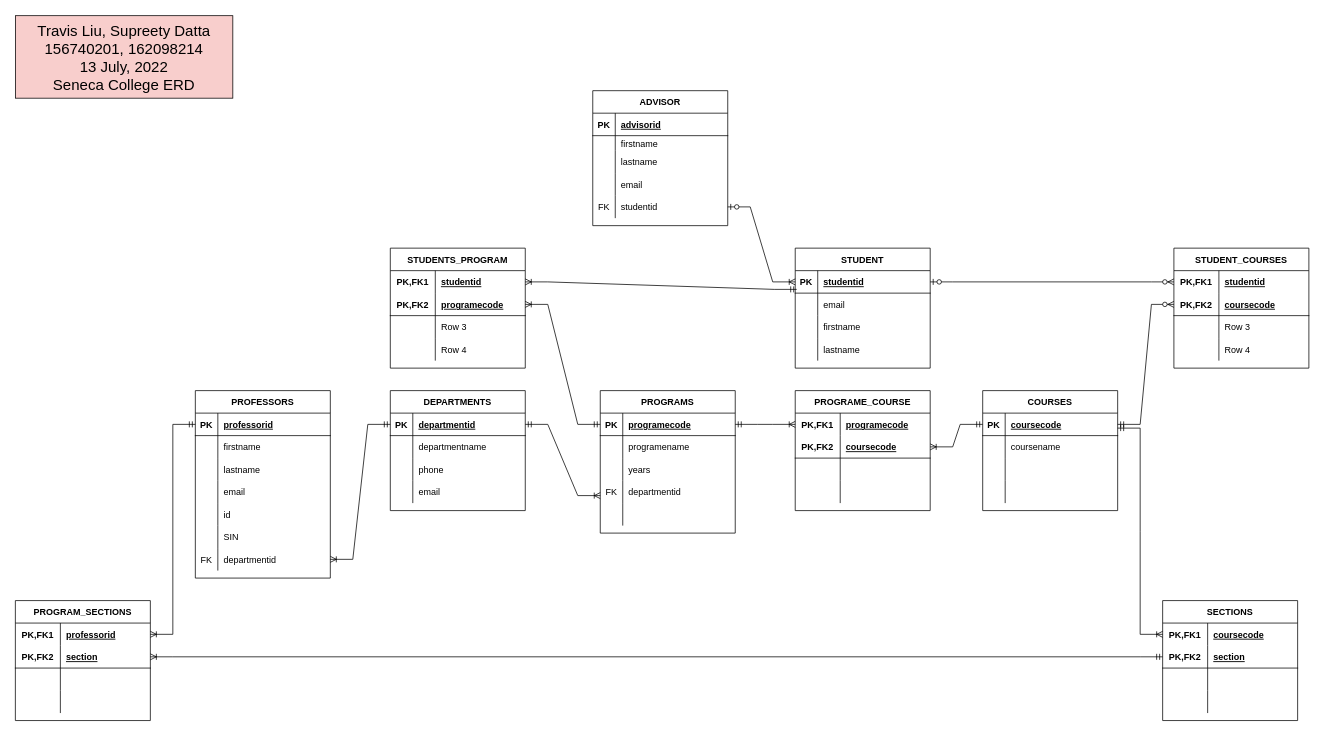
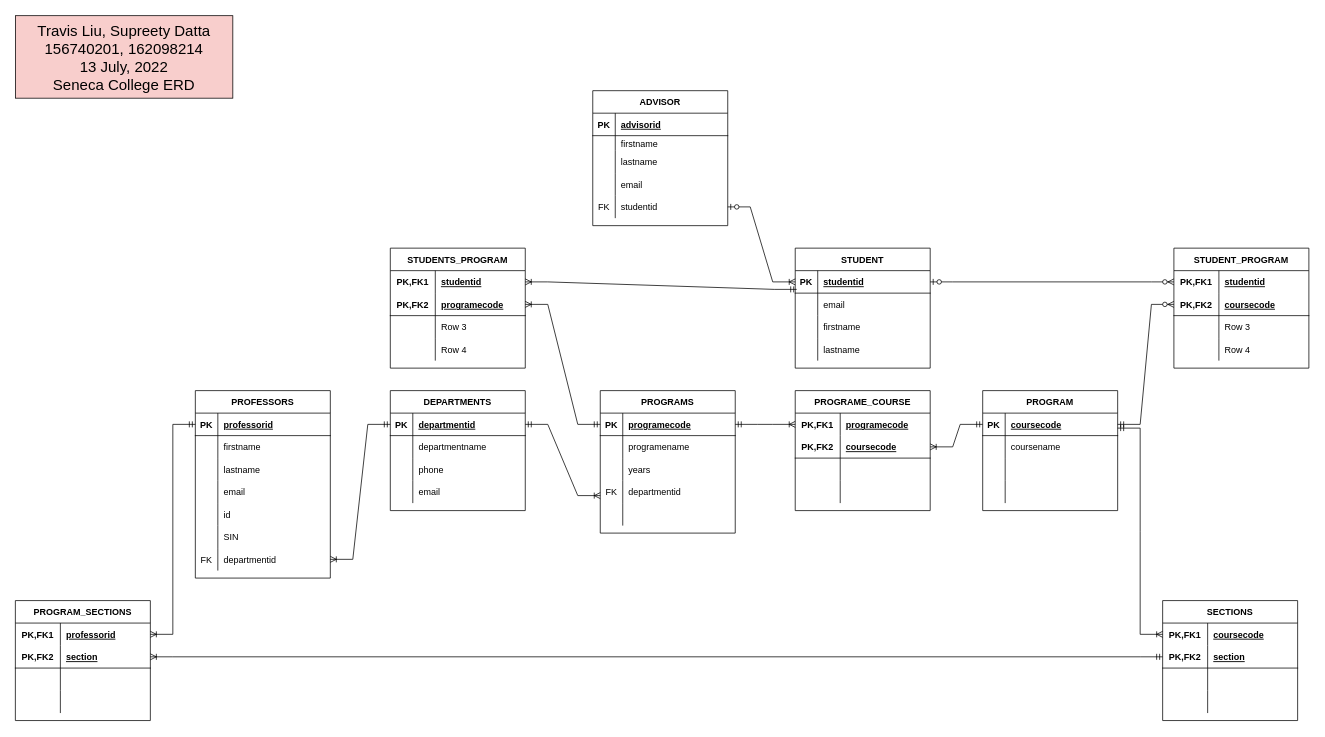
node "STUDENT_COURSES": label "STUDENT_COURSES" -> "STUDENT_PROGRAM"
node "COURSES": label "COURSES" -> "PROGRAM"
